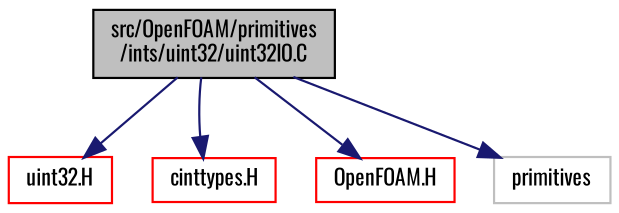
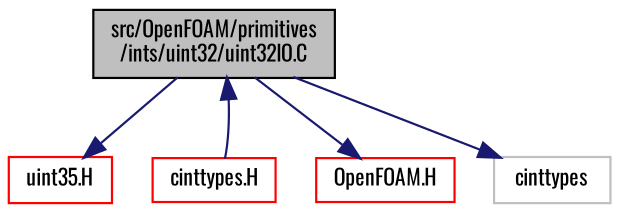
edge "src/OpenFOAM/primitives /ints/uint32/uint32IO.C" -> "cinttypes.H": reversed
node "uint32.H": label "uint32.H" -> "uint35.H"
node "primitives": label "primitives" -> "cinttypes"
